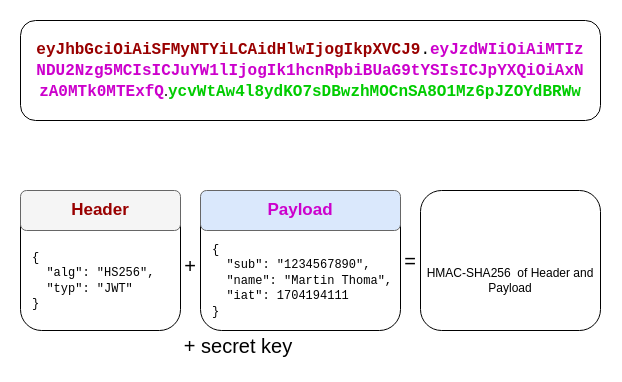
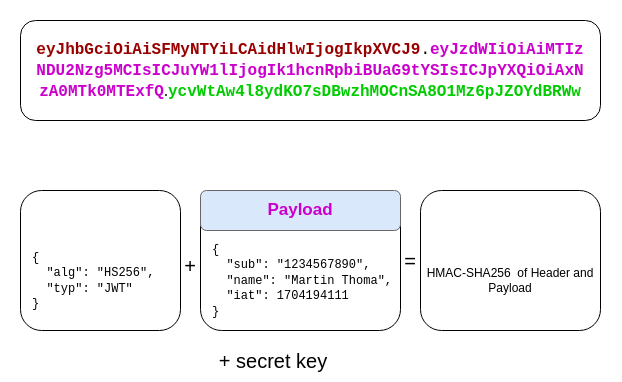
node "Header": removed
node "+ secret key": moved (239, 346) -> (274, 361)
